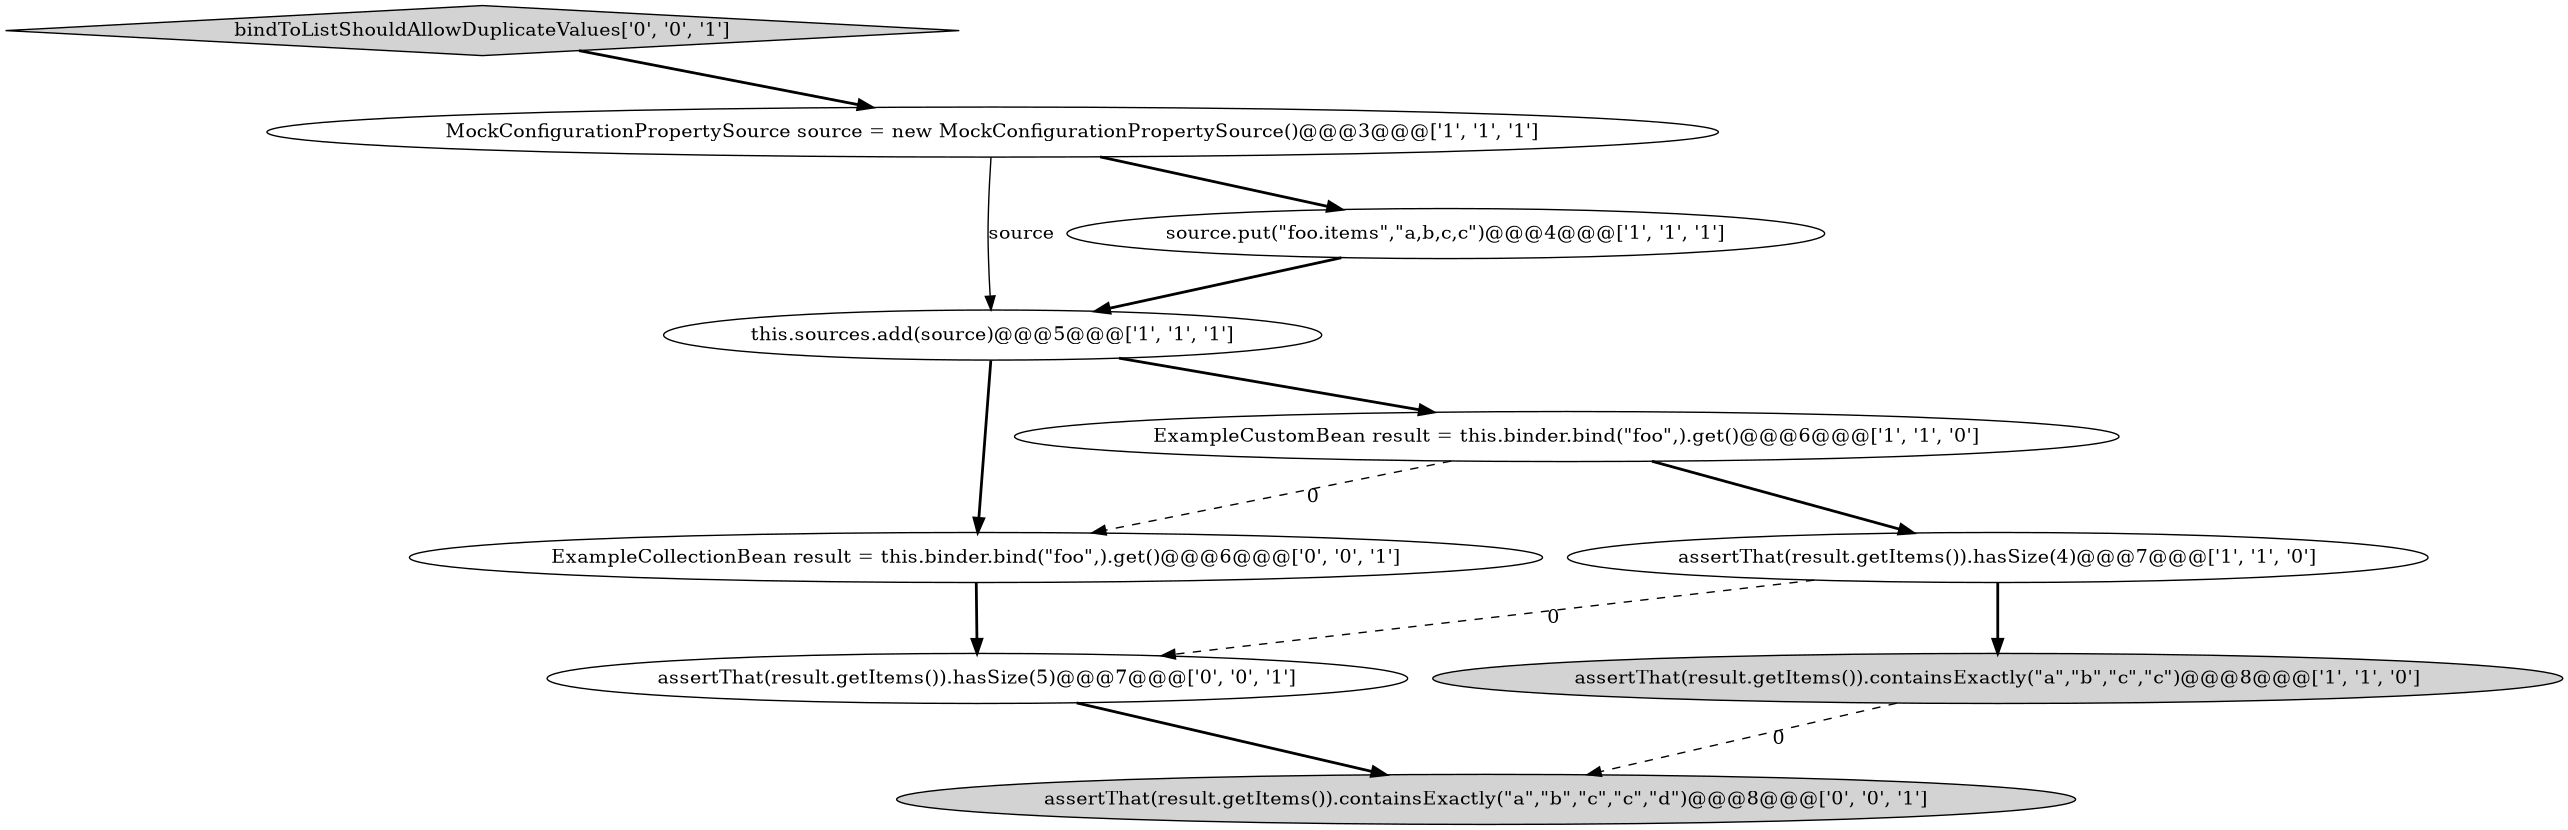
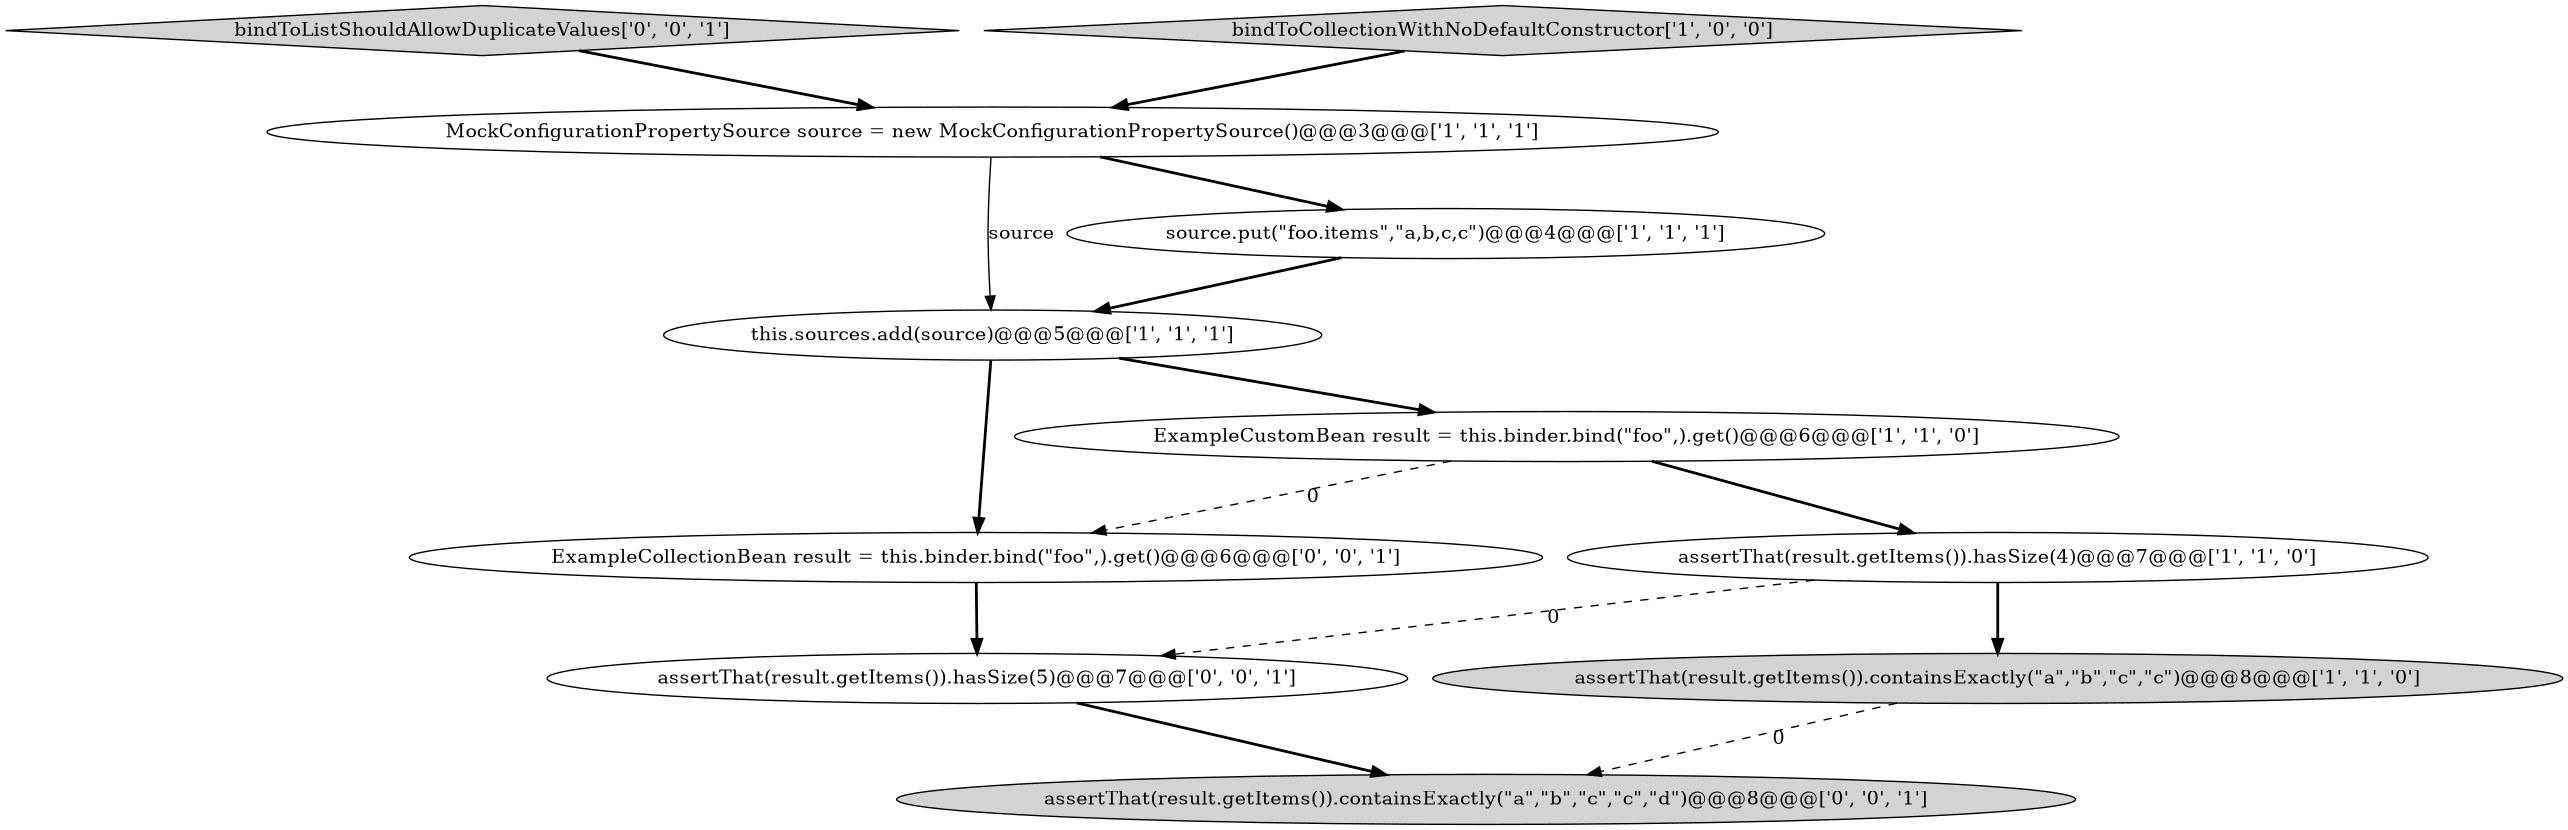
node "bindToCollectionWithNoDefaultConstructor['1', '0', '0']": added
